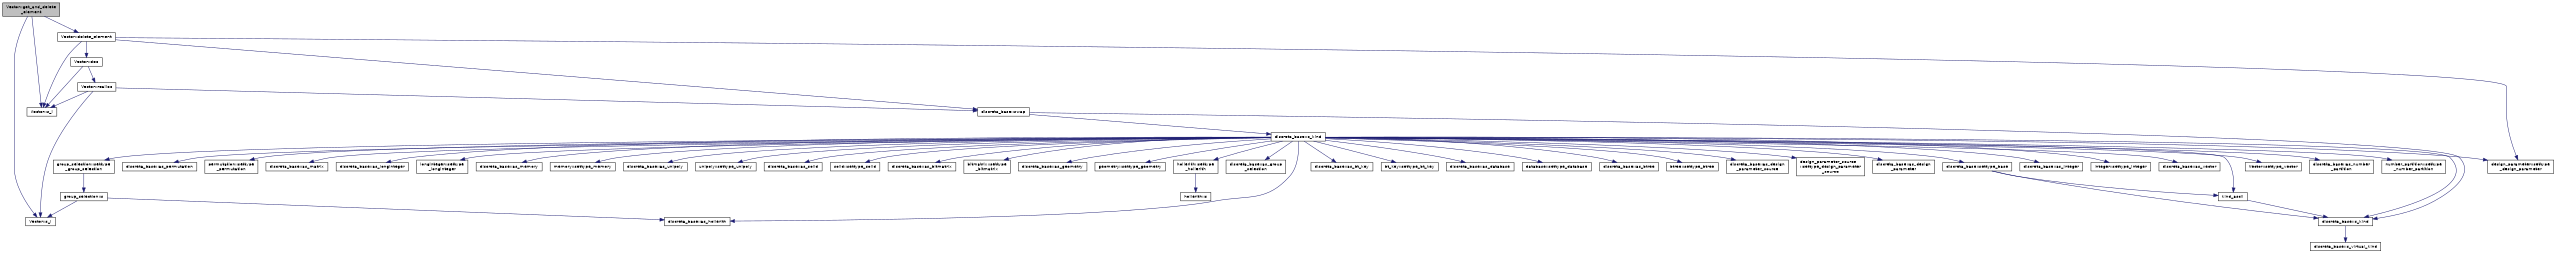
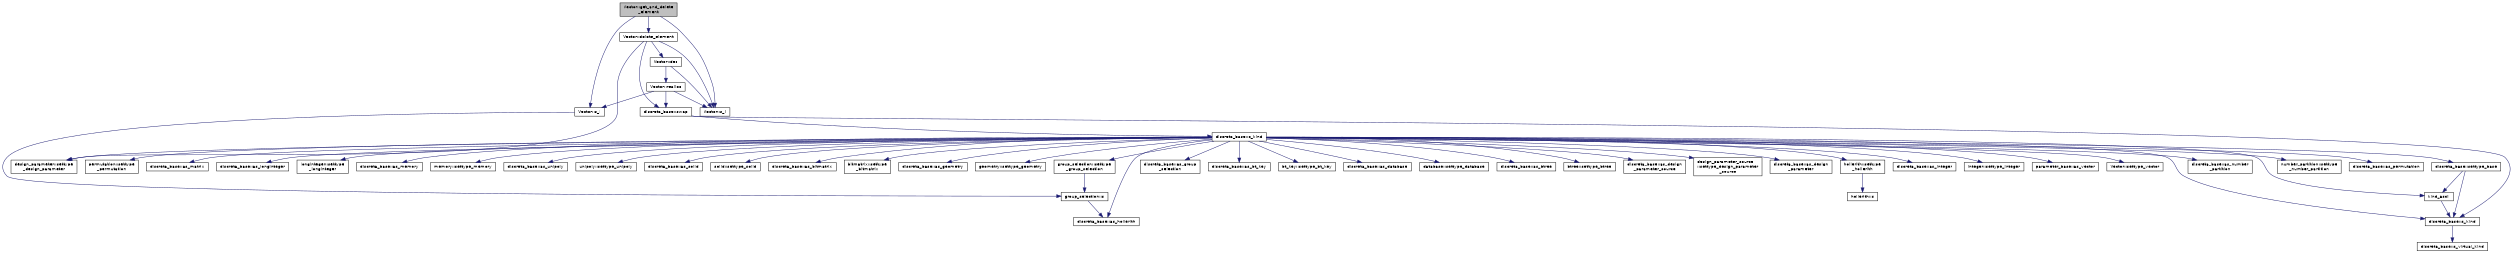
node "discreta_base::as_vector": label "discreta_base::as_vector" -> "parameter_base::as_vector"
edge "group_selection::s" -> "Vector::s_i": reversed
